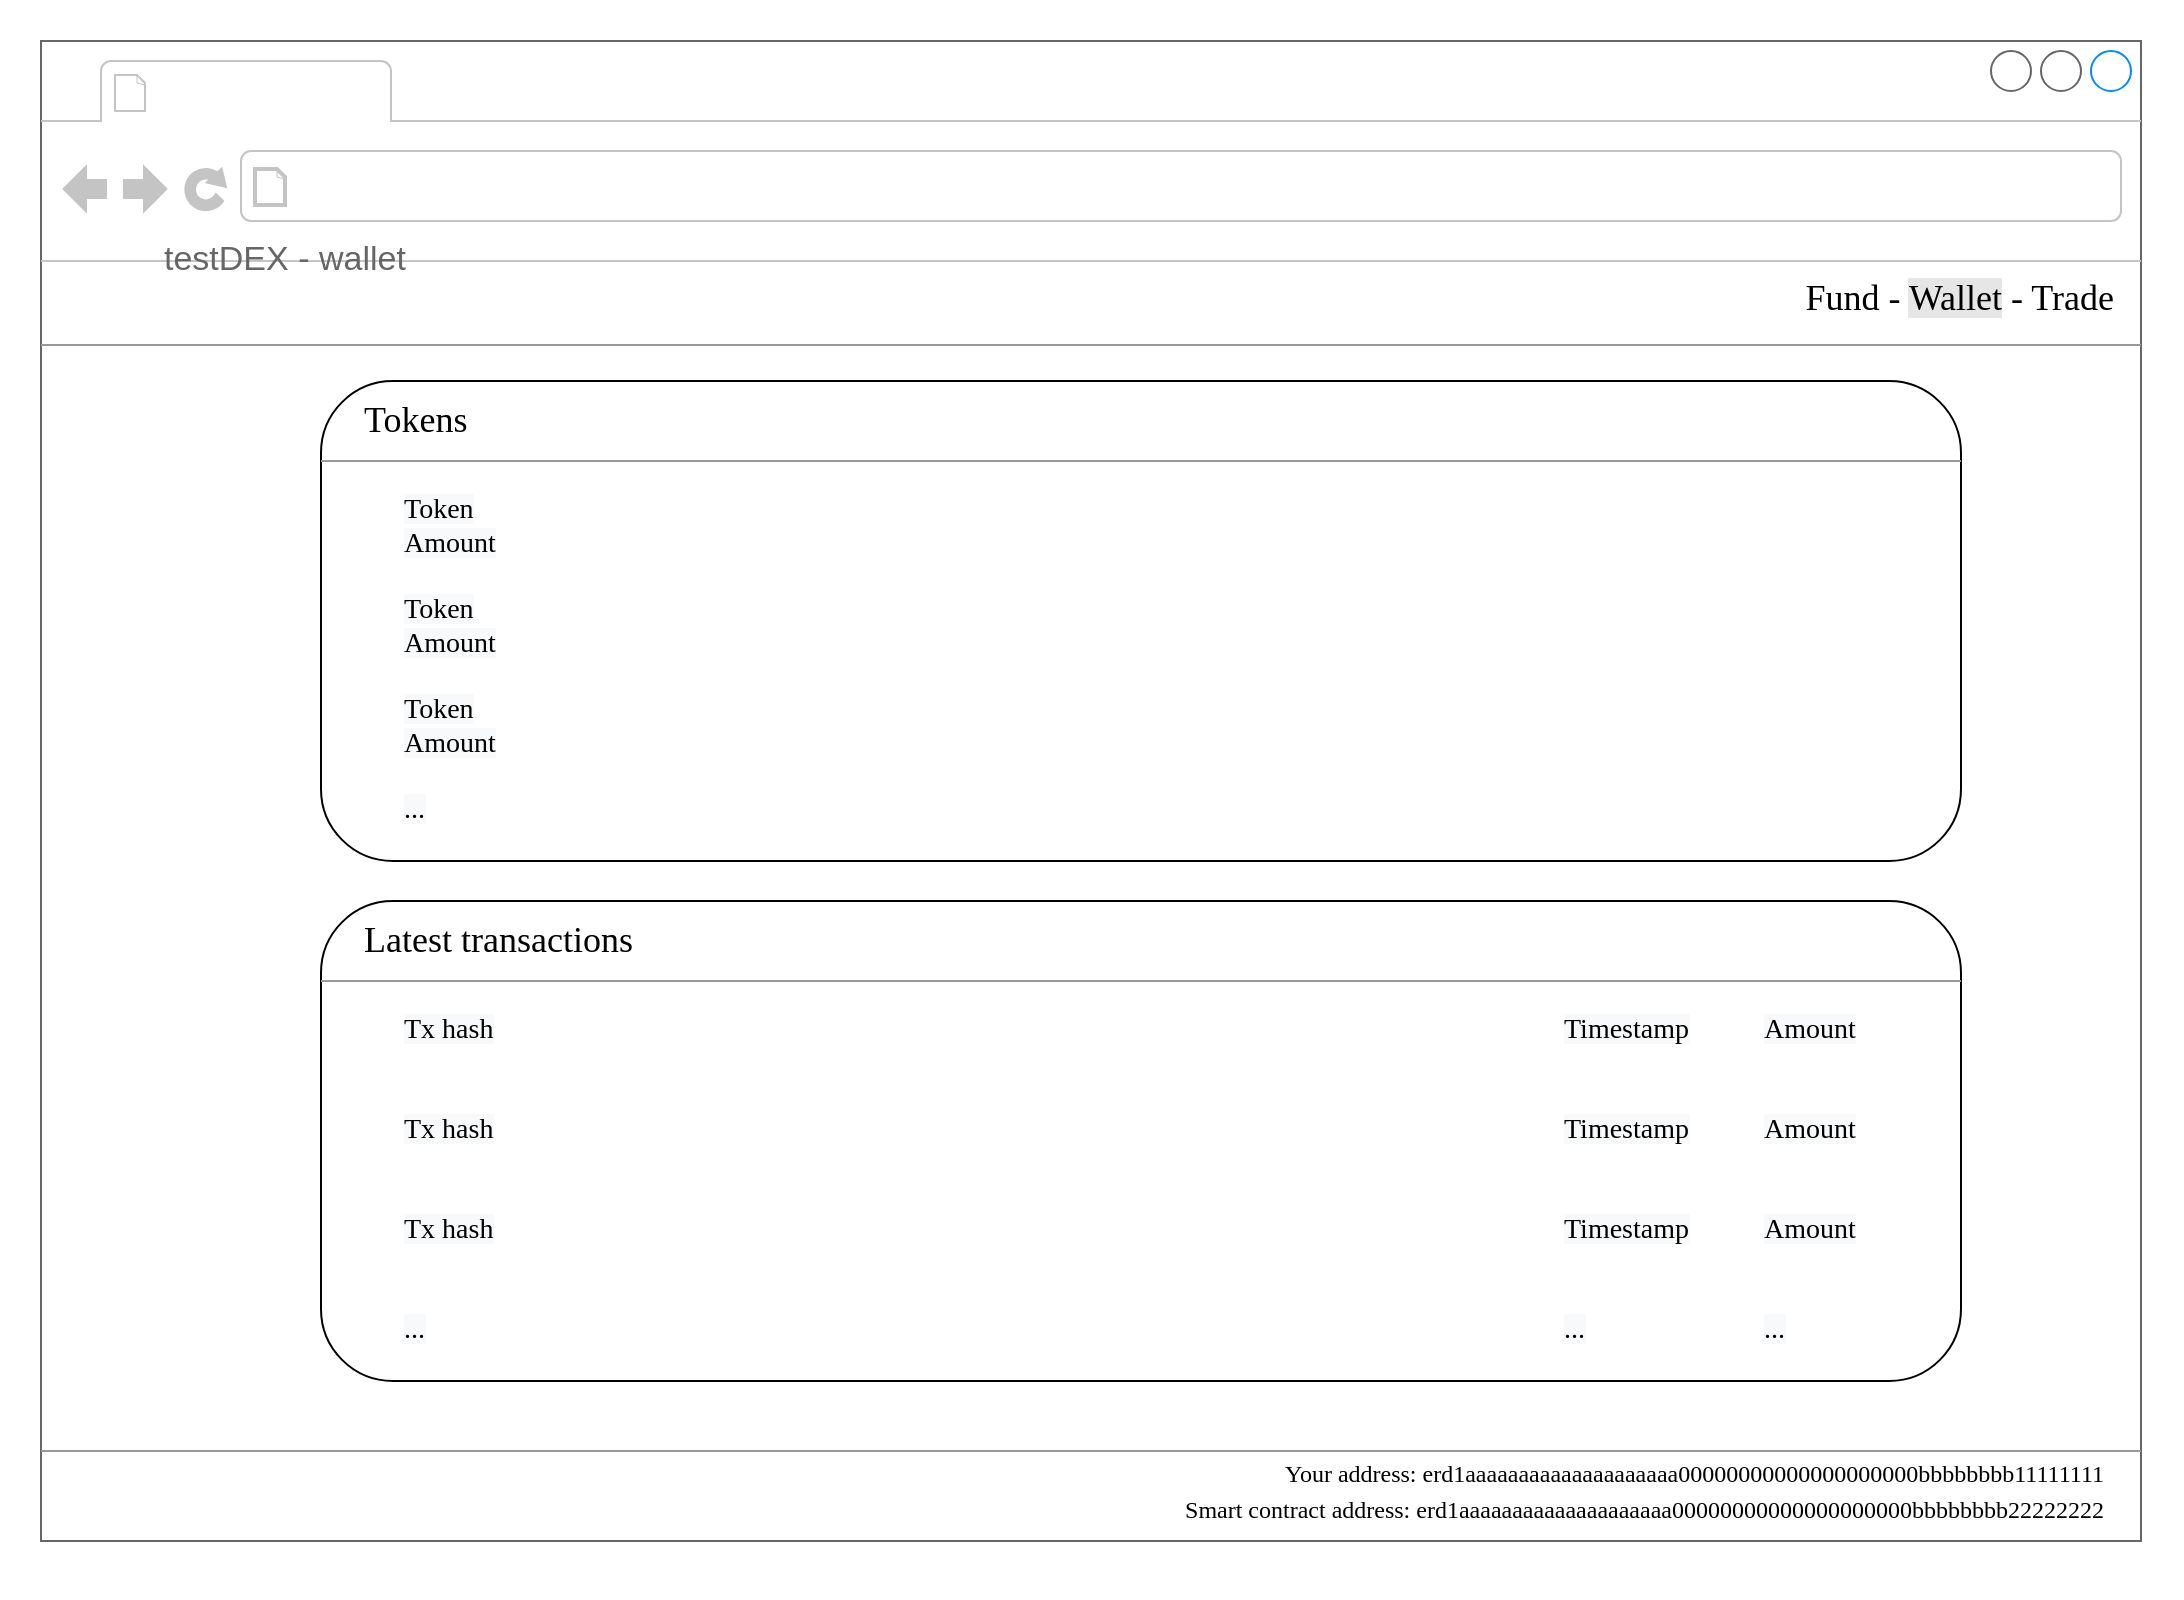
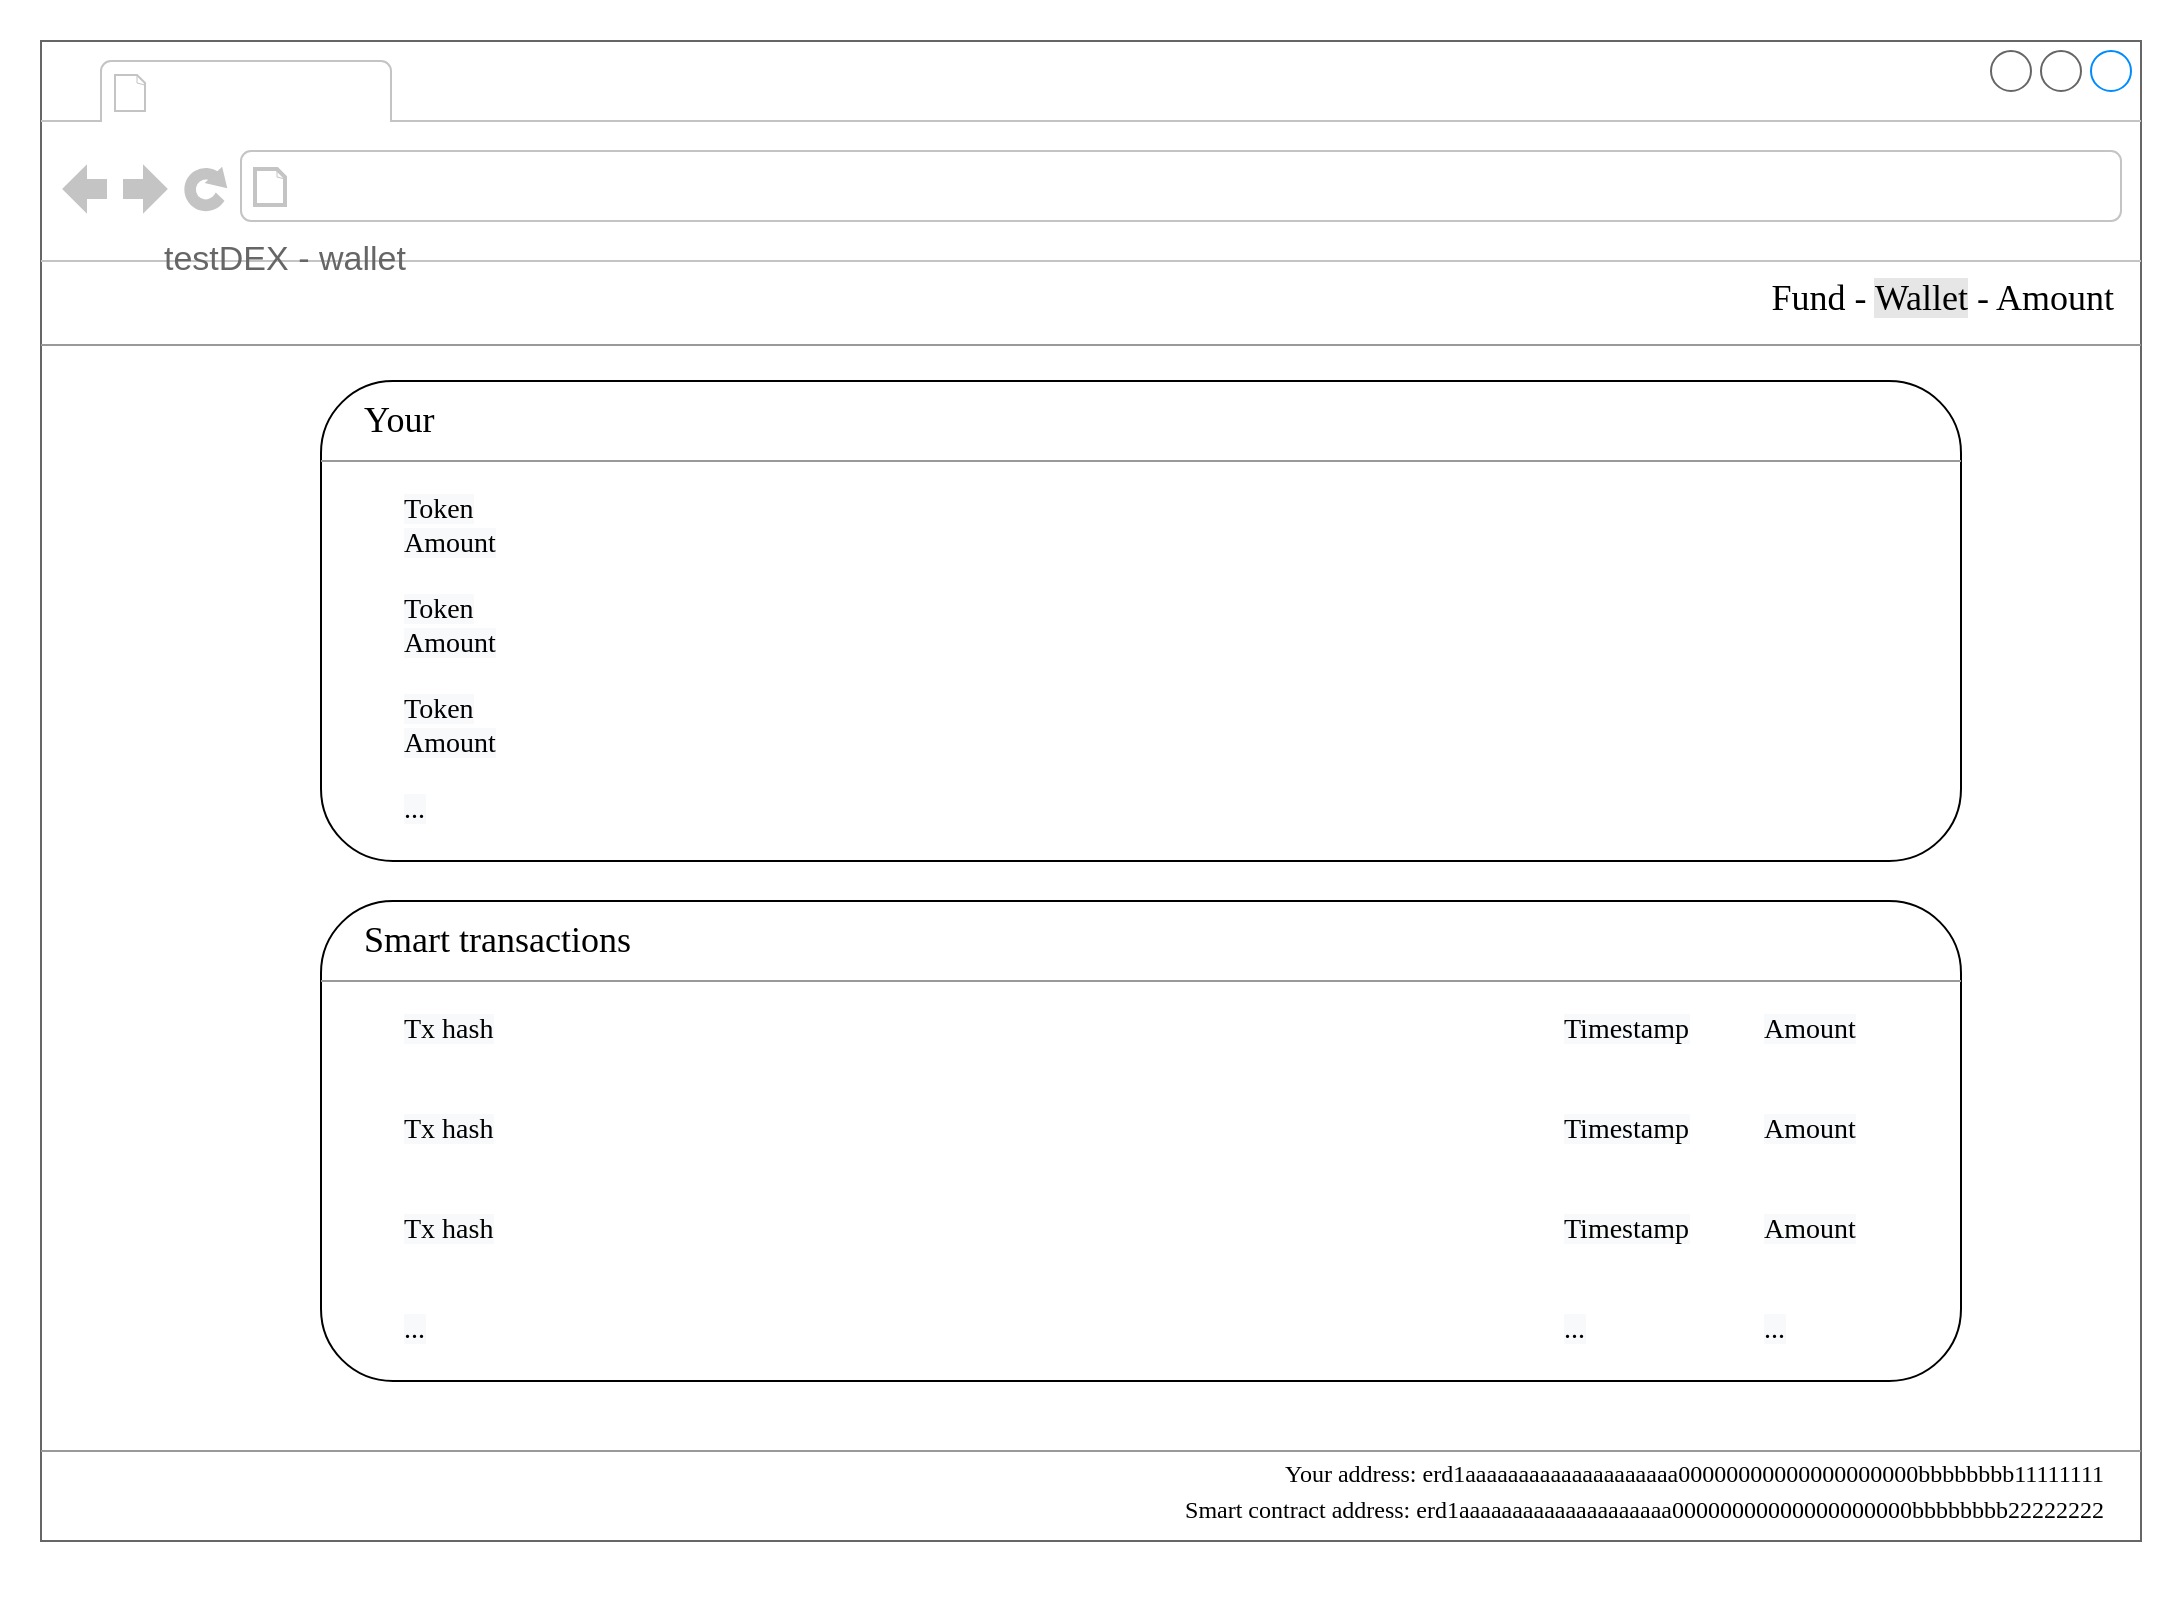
node "Fund - Wallet - Trade": label "Fund - Wallet - Trade" -> "Fund - Wallet - Amount"
node "Tokens": label "Tokens" -> "Your"
node "Latest transactions": label "Latest transactions" -> "Smart transactions"
